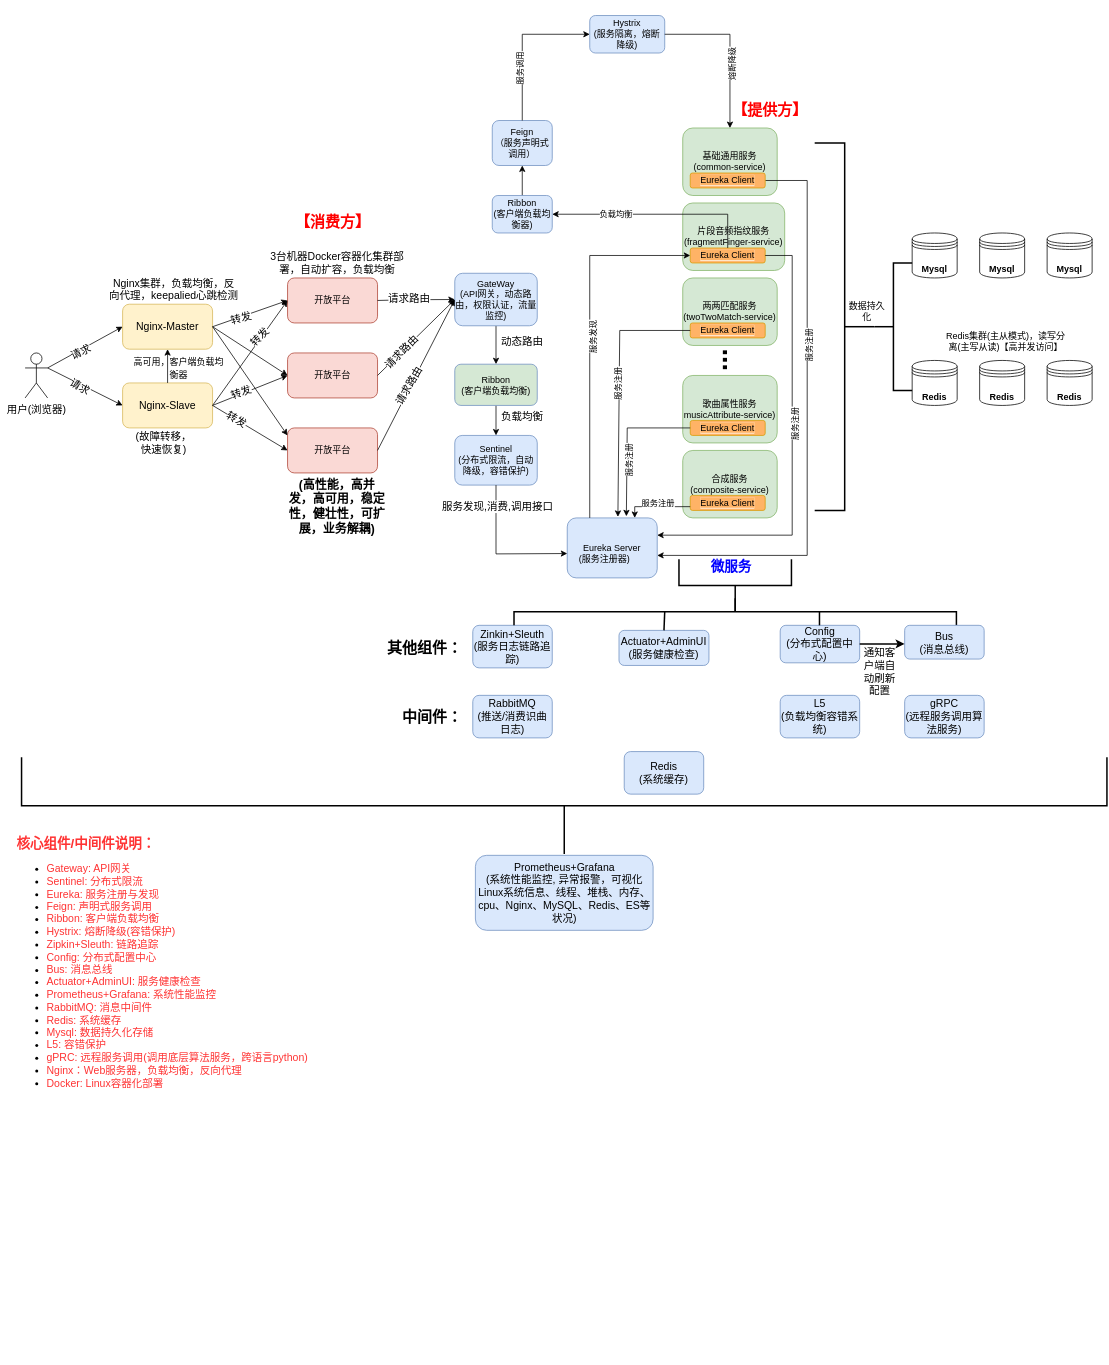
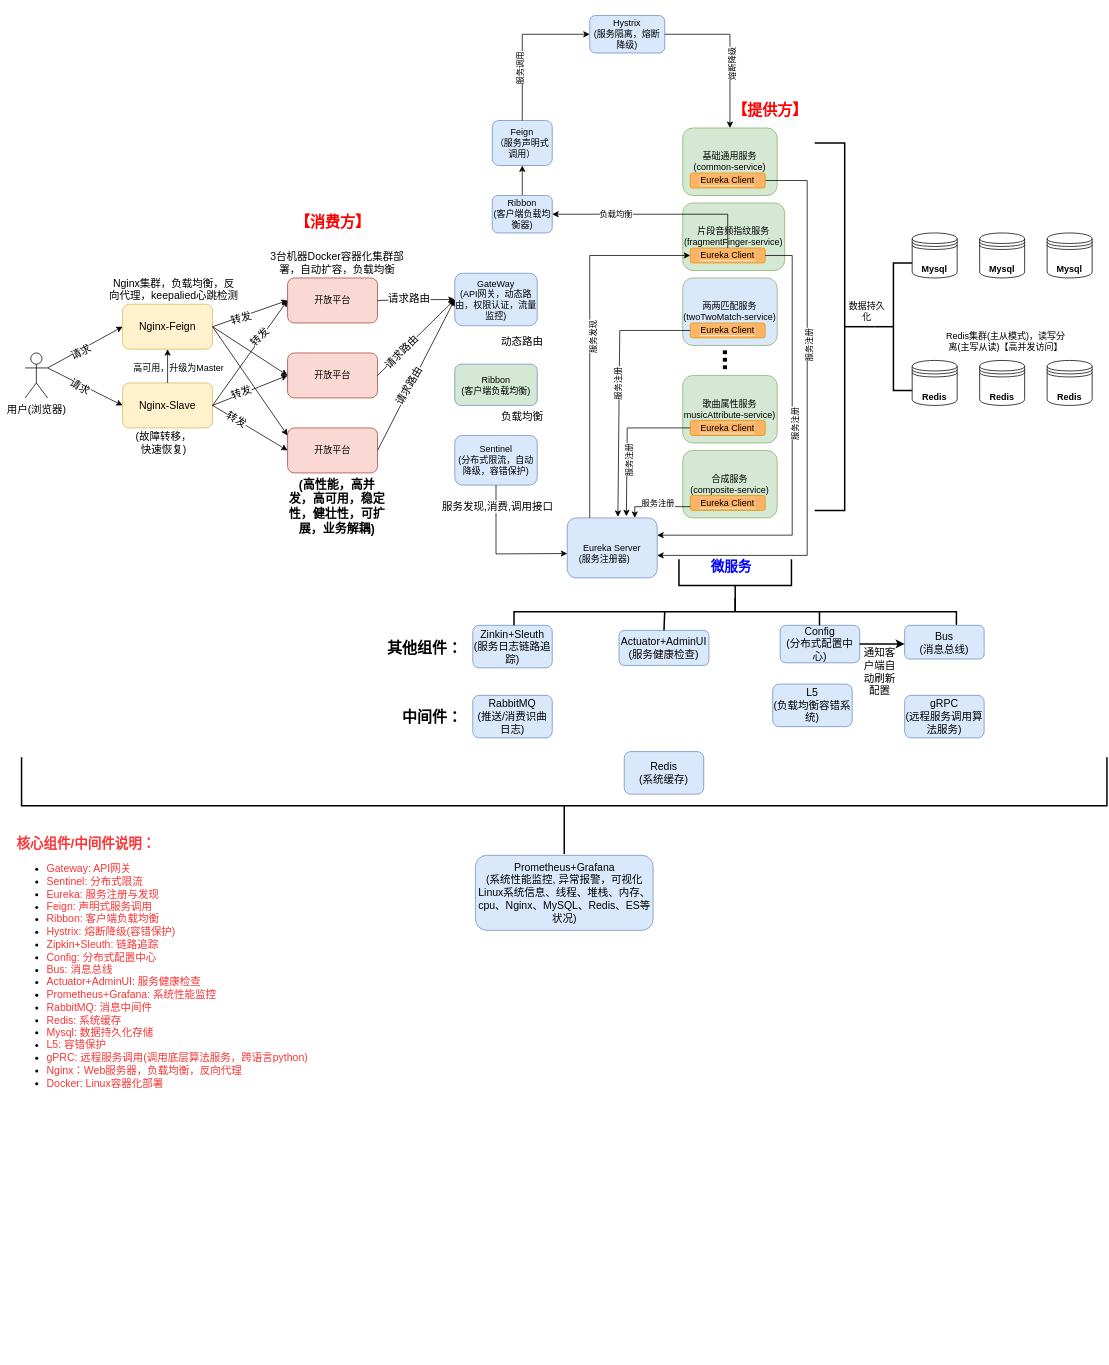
node "两两匹配服务 (twoTwoMatch-service)": fillcolor #d5e8d4 -> #dae8fc
node "Nginx-Master": label "Nginx-Master" -> "Nginx-Feign"
edge "GateWay (API网关，动态路由，权限认证，流量监控)" -> "Ribbon (客户端负载均衡)": removed
node "高可用，客户端负载均衡器": label "高可用，客户端负载均衡器" -> "高可用，升级为Master"
edge "Ribbon (客户端负载均衡)" -> "Sentinel (分布式限流，自动降级，容错保护)": removed
node "L5 (负载均衡容错系统)": moved (820, 717) -> (813, 705)
